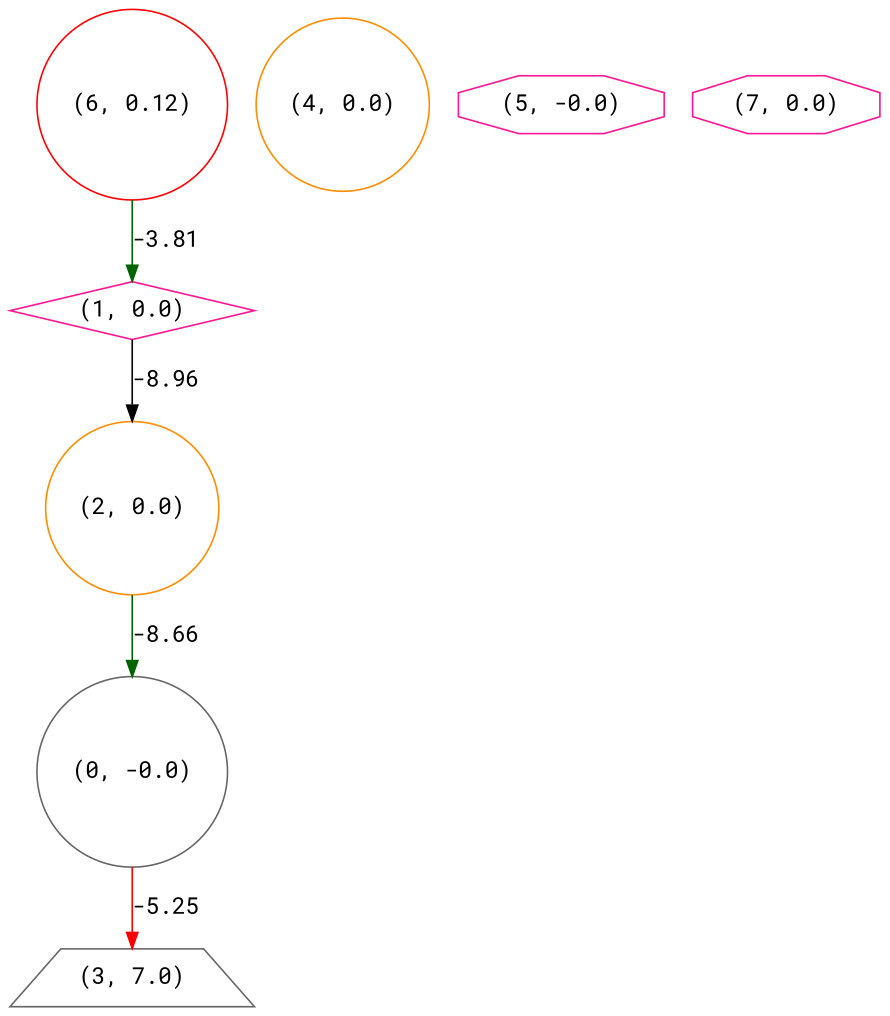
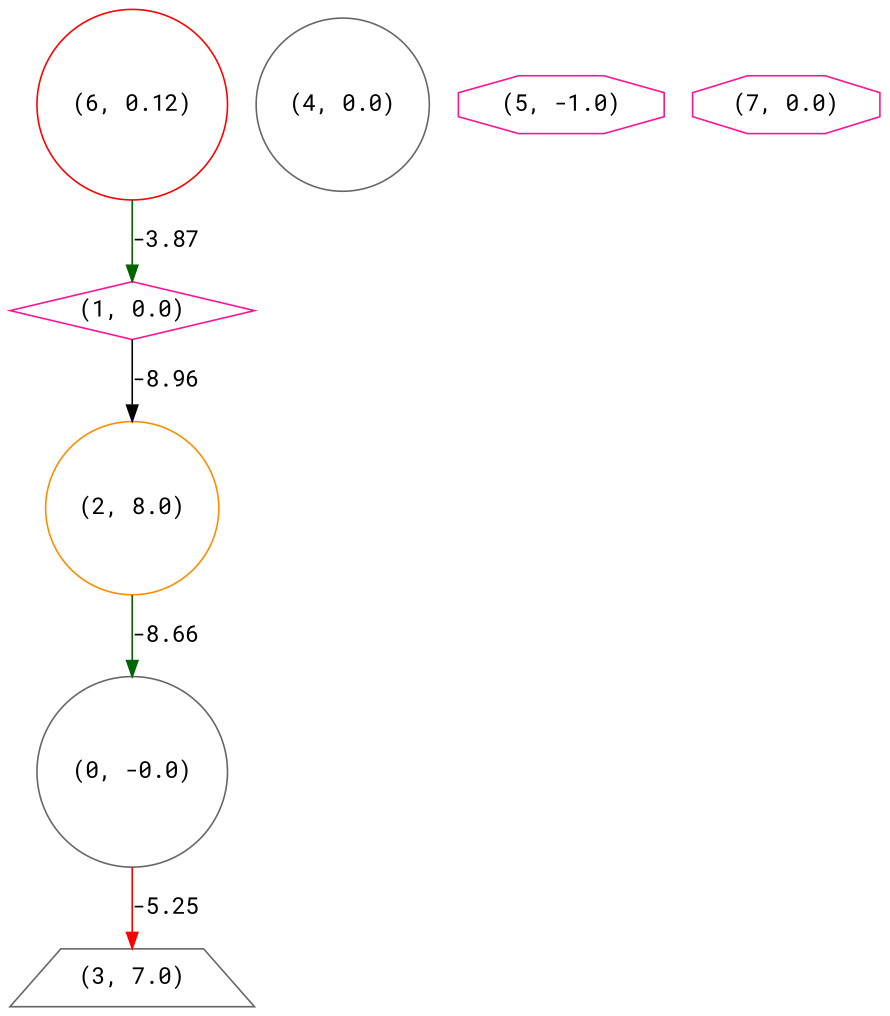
node "(4, 0.0)": color darkorange -> gray40
node "(5, -0.0)": label "(5, -0.0)" -> "(5, -1.0)"
edge "(6, 0.12)" -> "(1, 0.0)": label "-3.81" -> "-3.87"
node "(2, 0.0)": label "(2, 0.0)" -> "(2, 8.0)"
